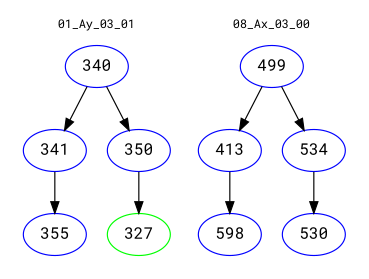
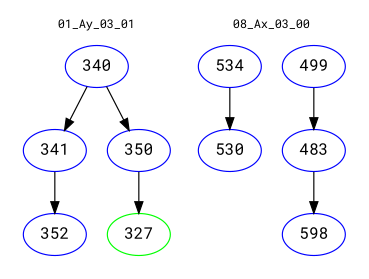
edge "499" -> "534": removed
node "413": label "413" -> "483"
node "355": label "355" -> "352"
